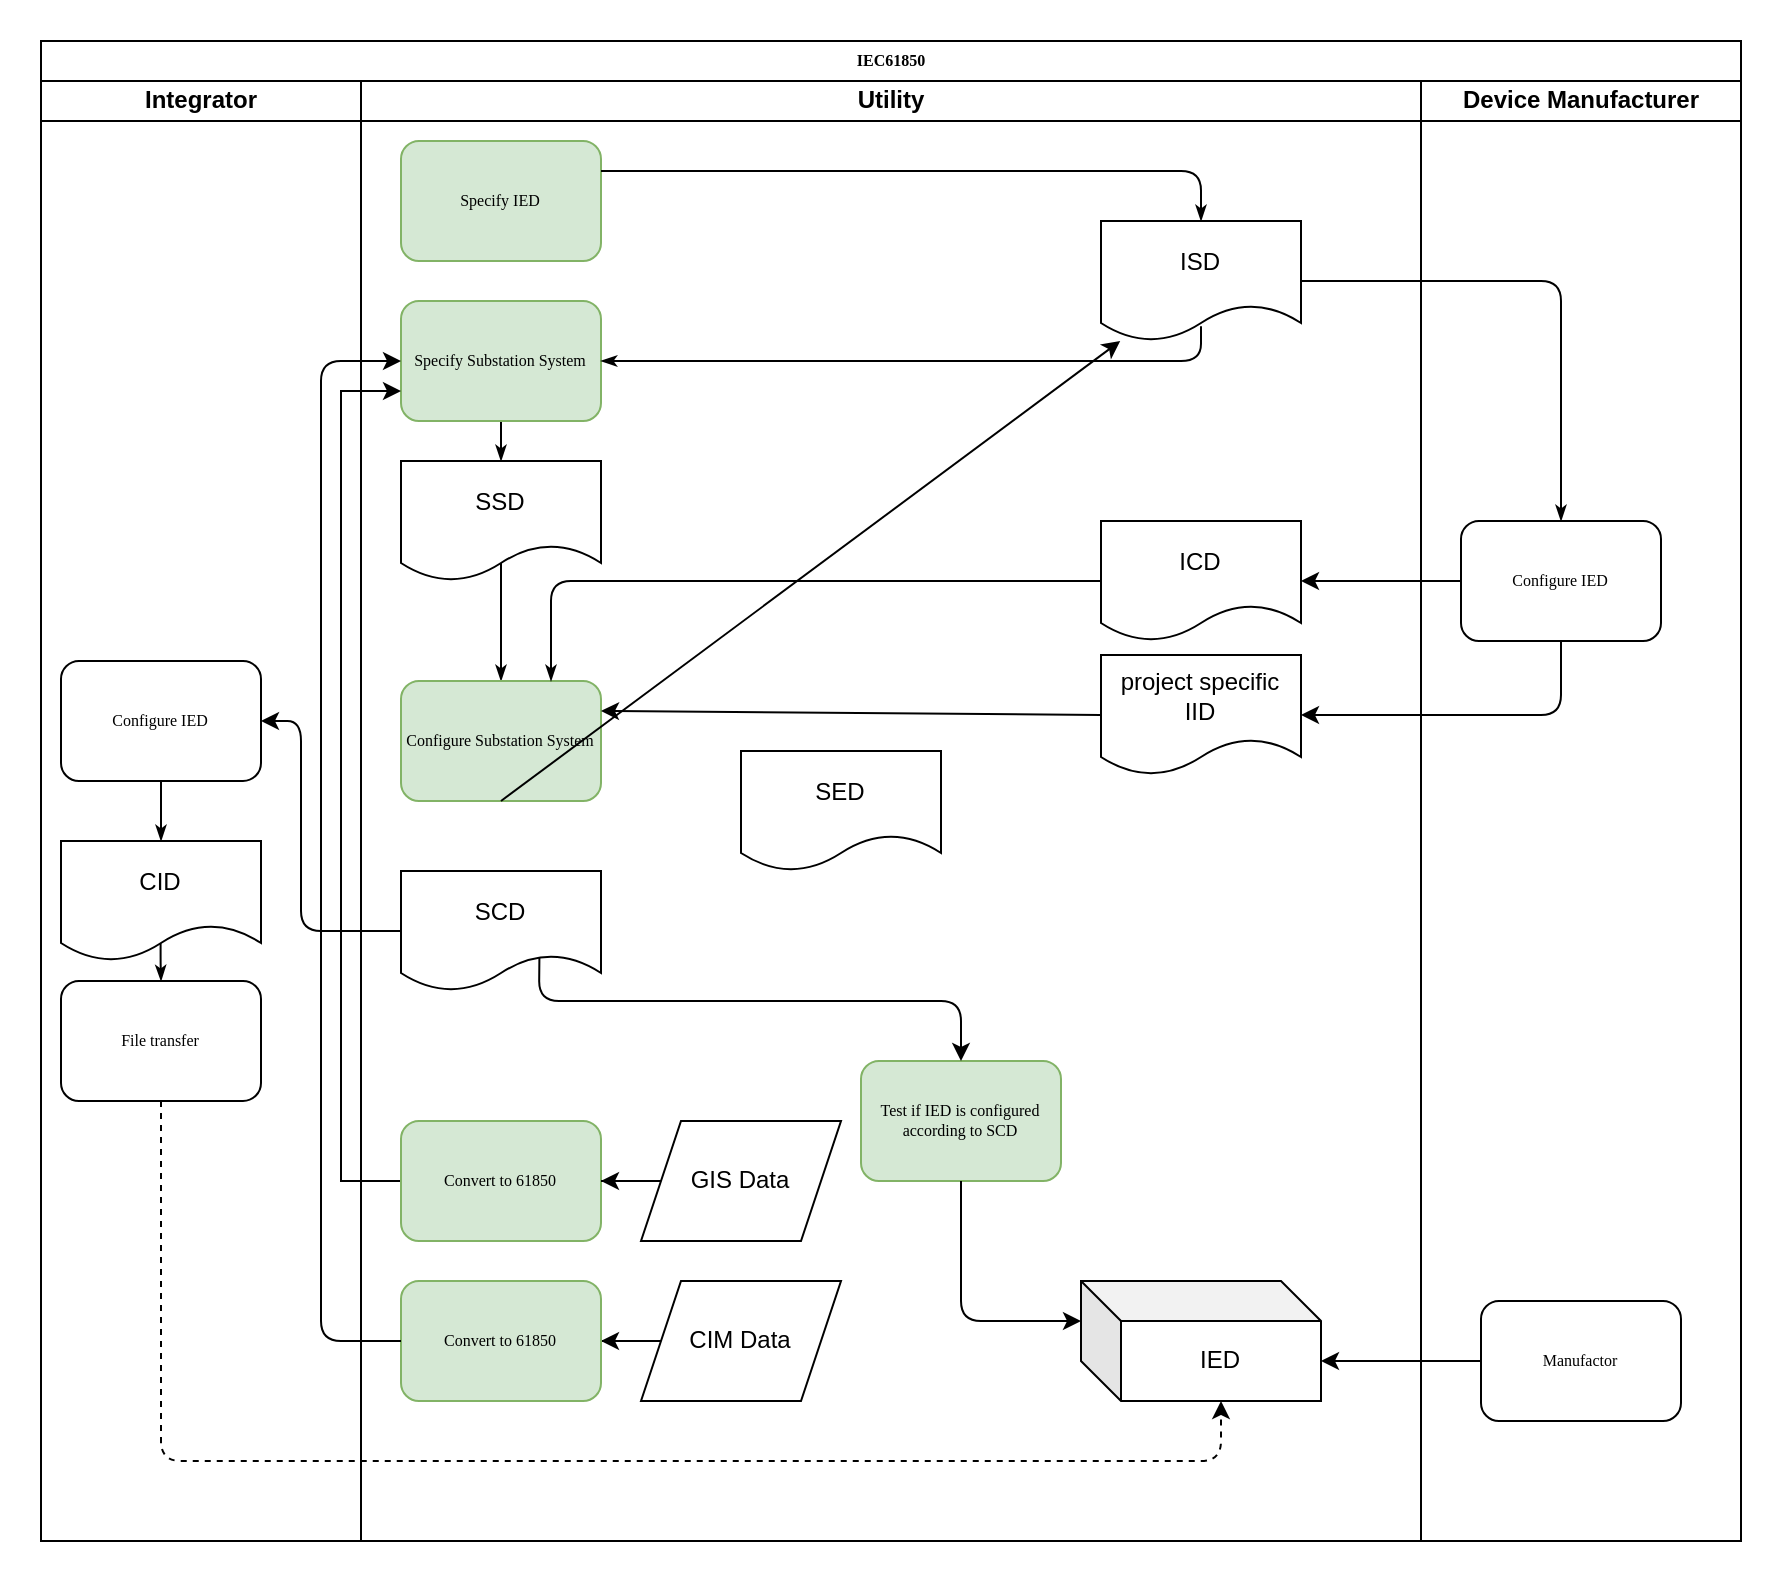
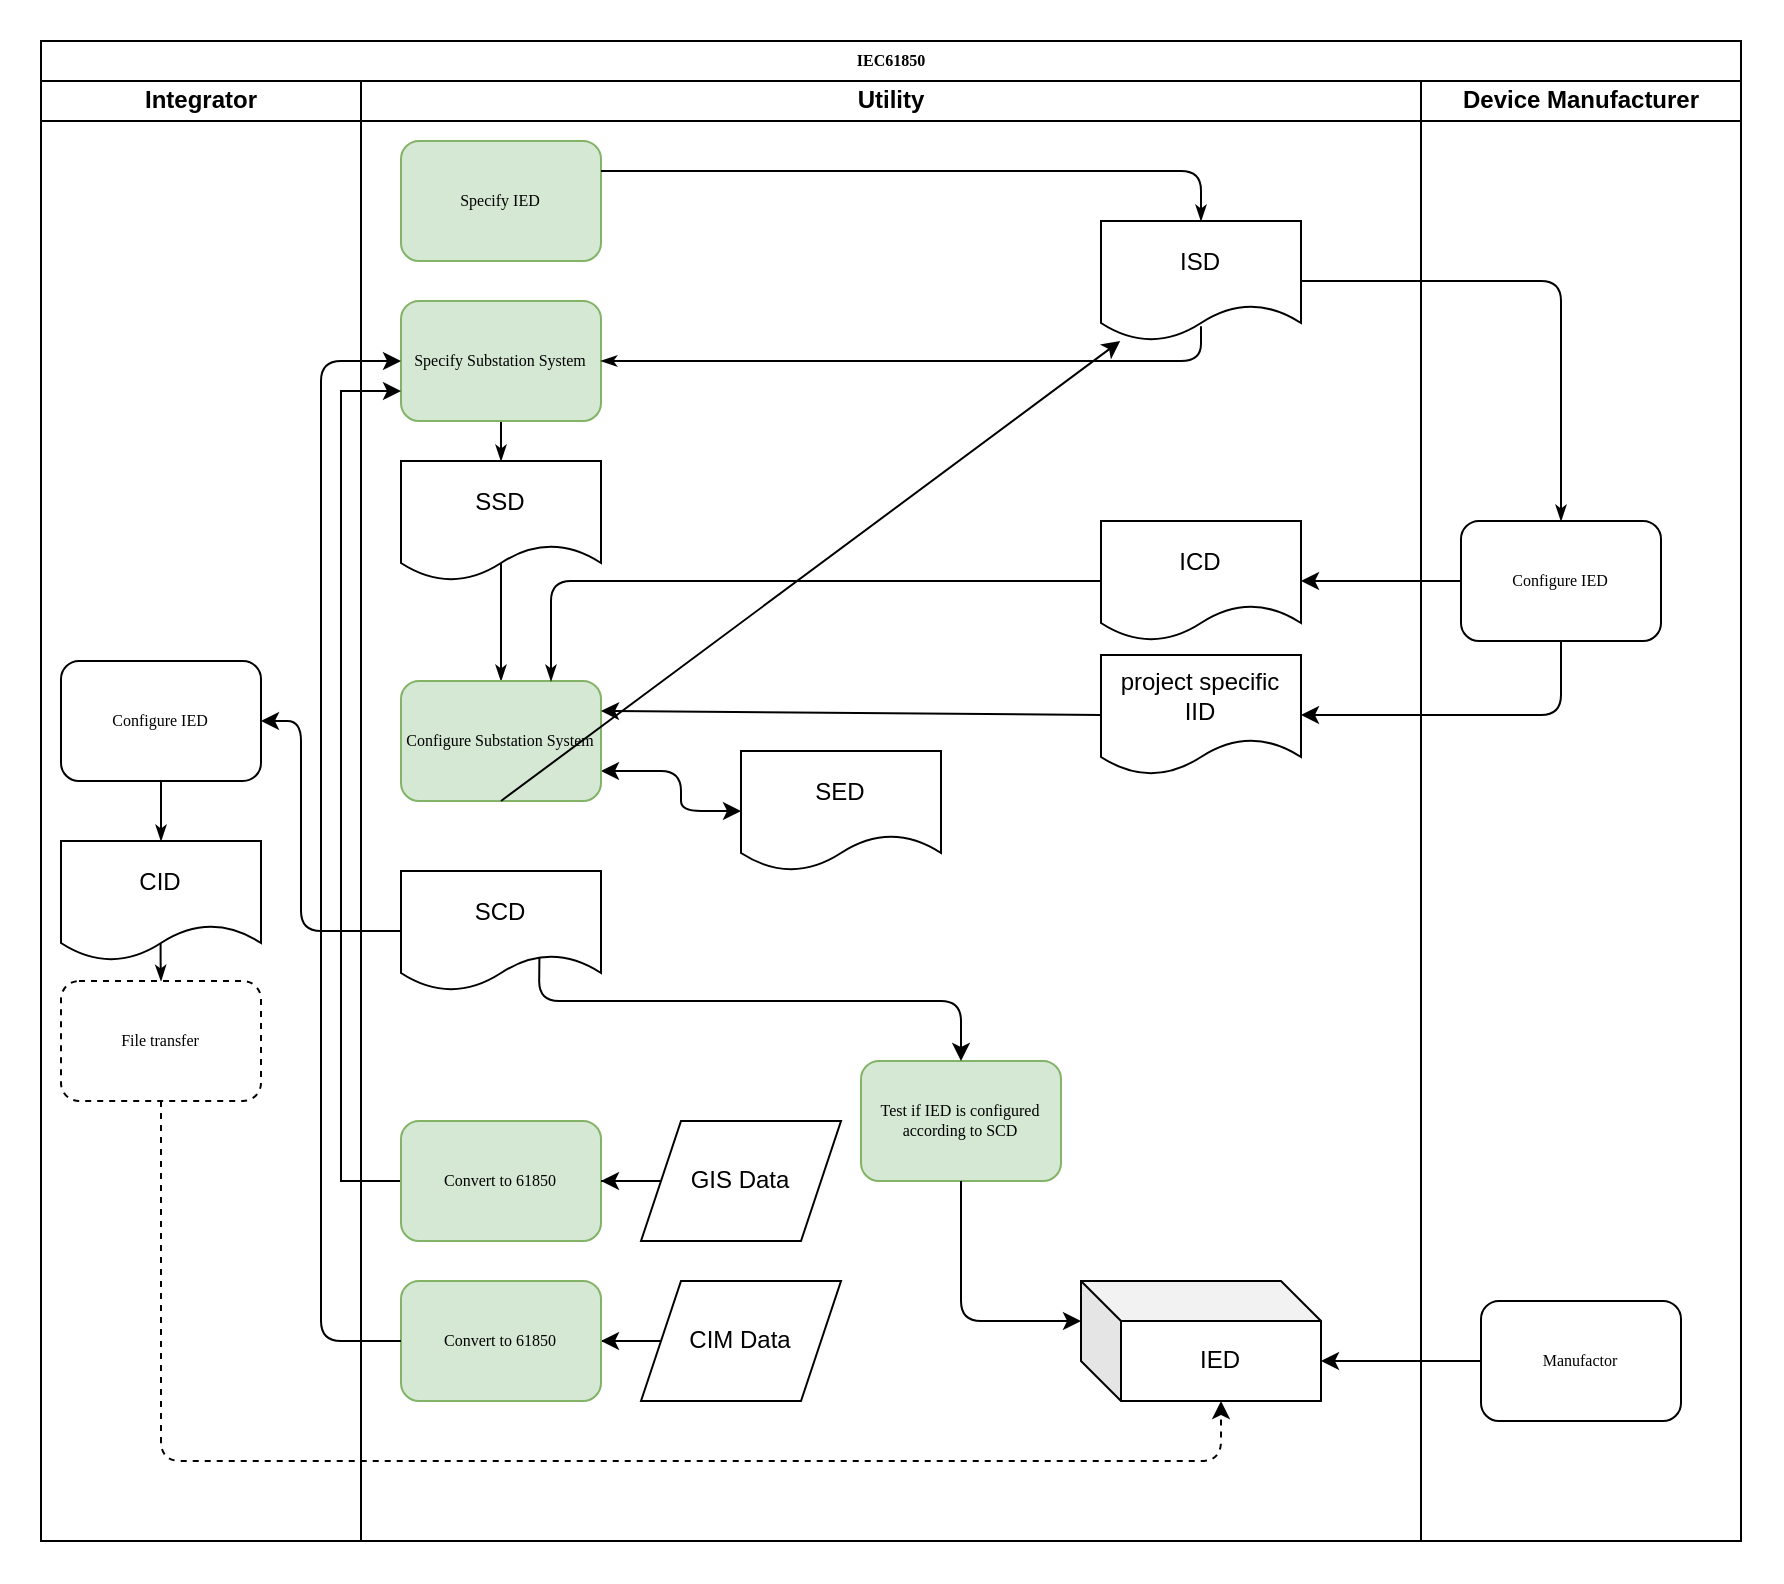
edge "Configure Substation System" -- "SED": added
node "File transfer": style solid -> dashed
